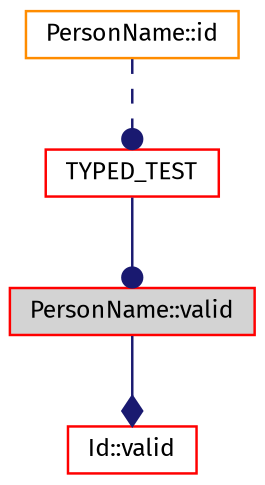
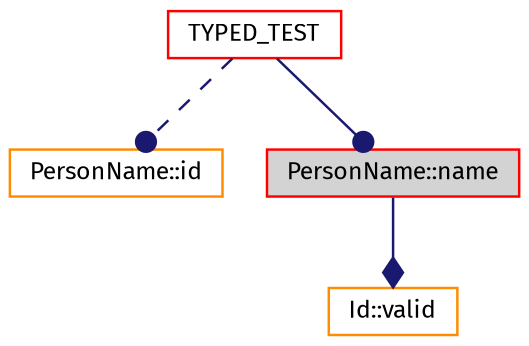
edge "PersonName::id" -> "TYPED_TEST": reversed
node "PersonName::valid": label "PersonName::valid" -> "PersonName::name"
node "Id::valid": color red -> darkorange
